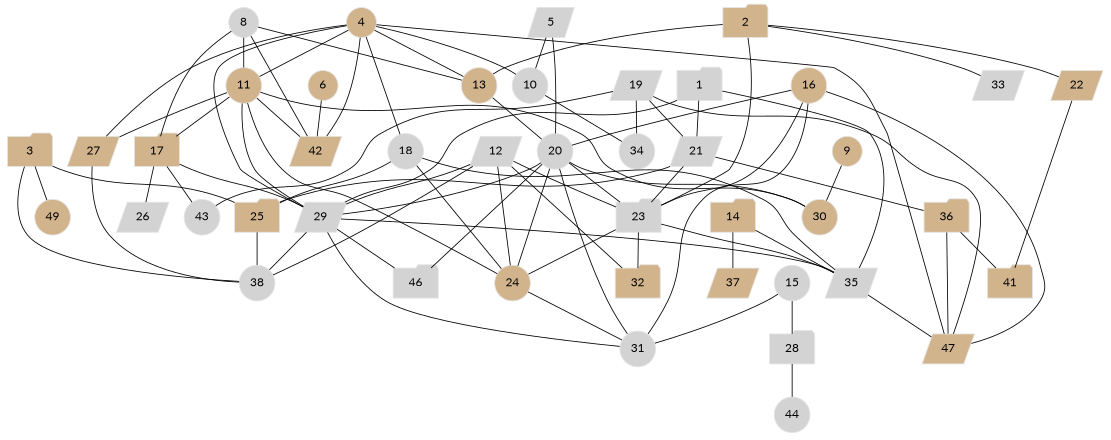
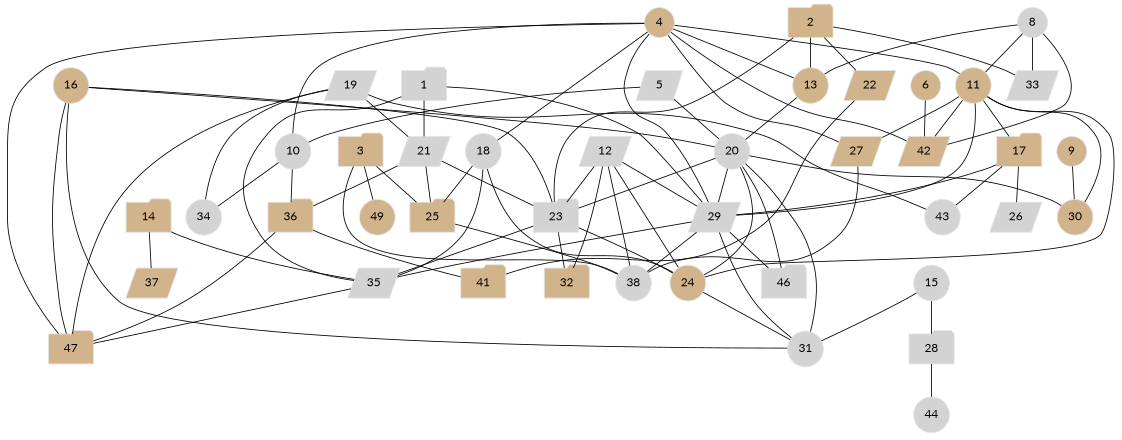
edge "8" -- "17": now "8" -- "33"
edge "10" -- "36": added
node "47": shape parallelogram -> folder
